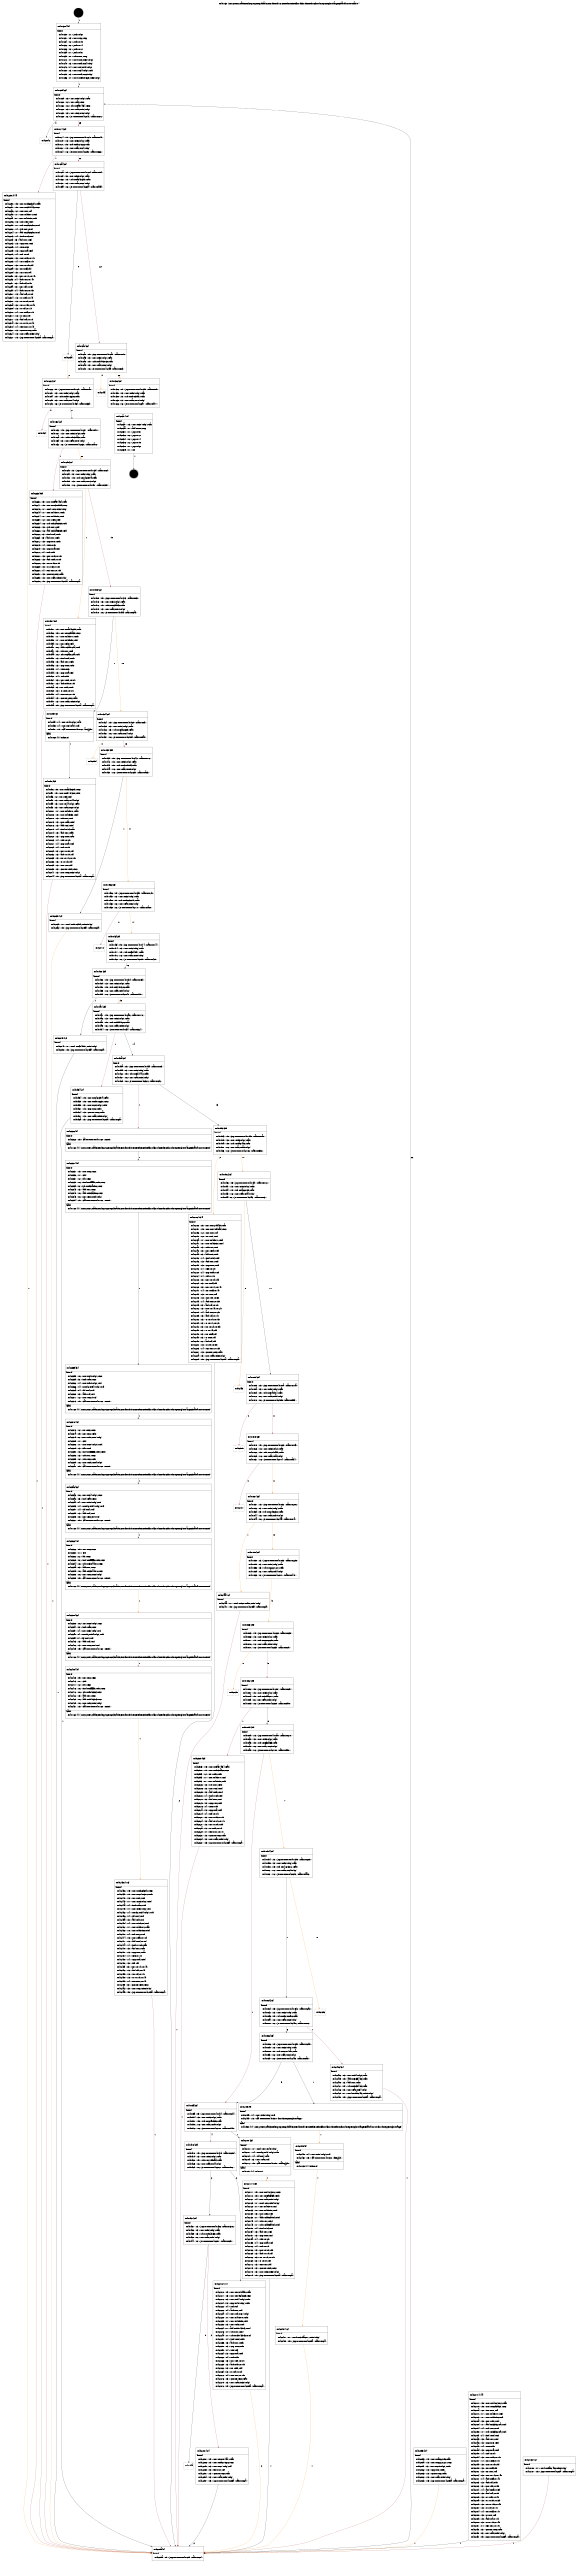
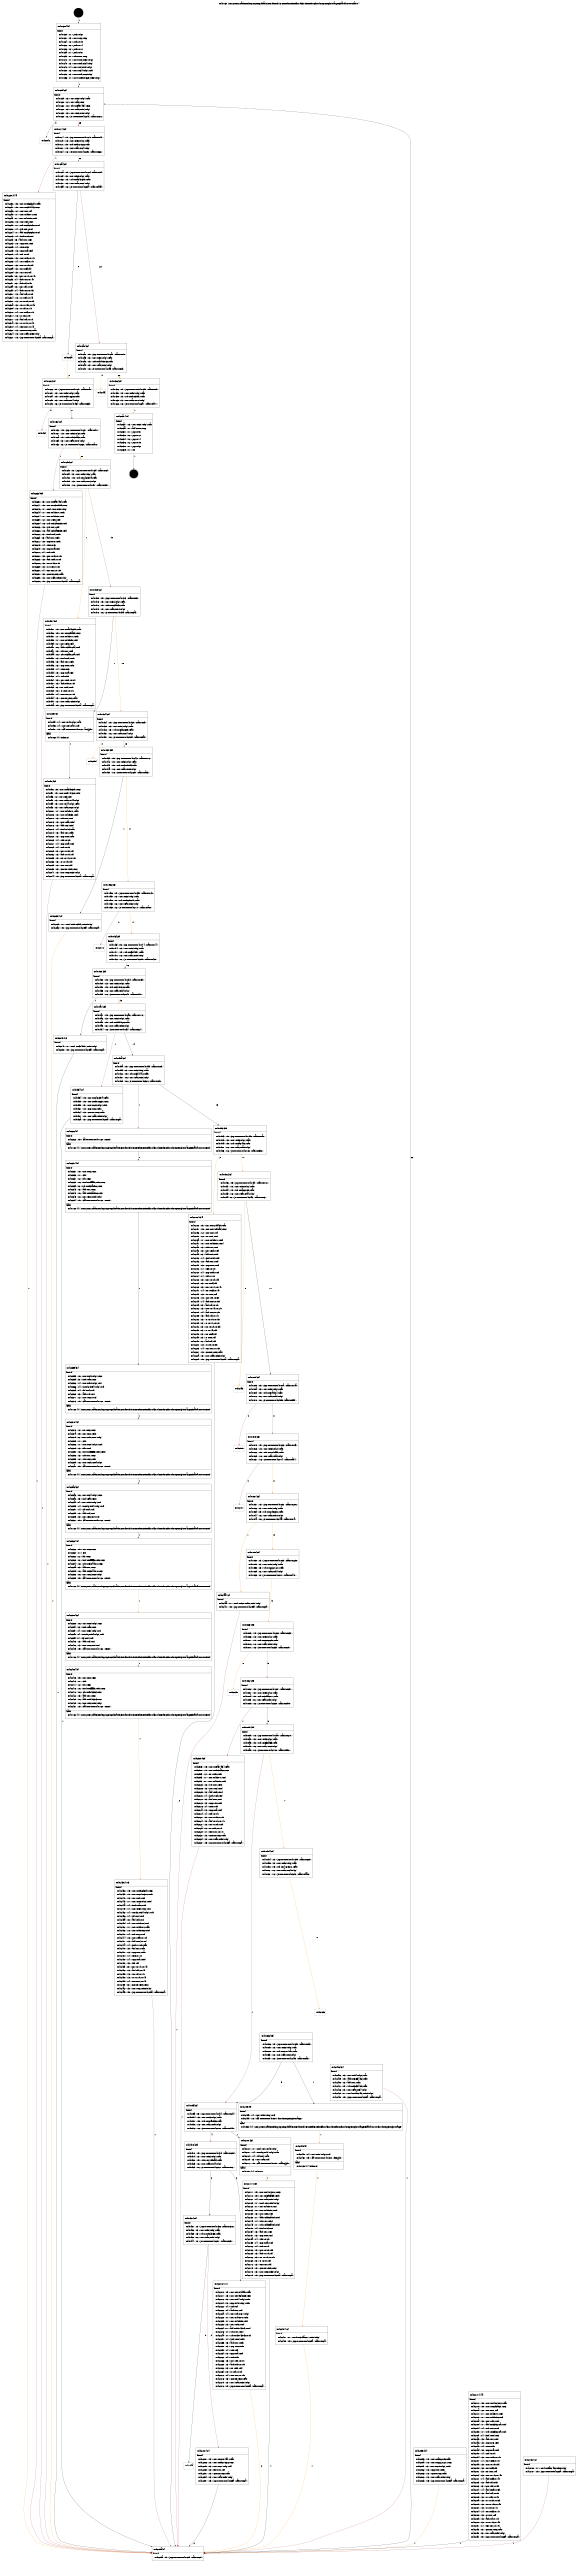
edge "0x401cb6 [22]" -> "0x4026a7 [19]": added, label "1"
node "0x401ecd [25]": removed
